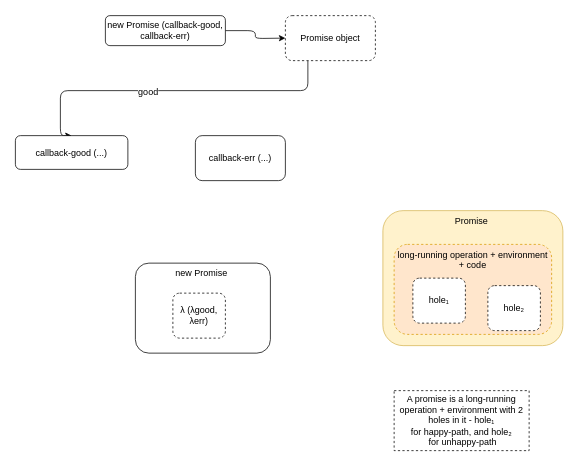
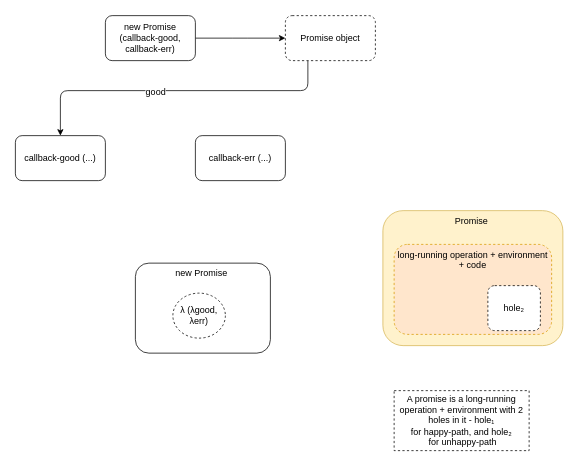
node "new Promise (callback-good, callback-err)": size 120x30 -> 90x45
node "callback-good (...)": size 113x34 -> 90x45
node "hole₁": removed
node "λ (λgood, λerr)": shape rounded rectangle -> ellipse
